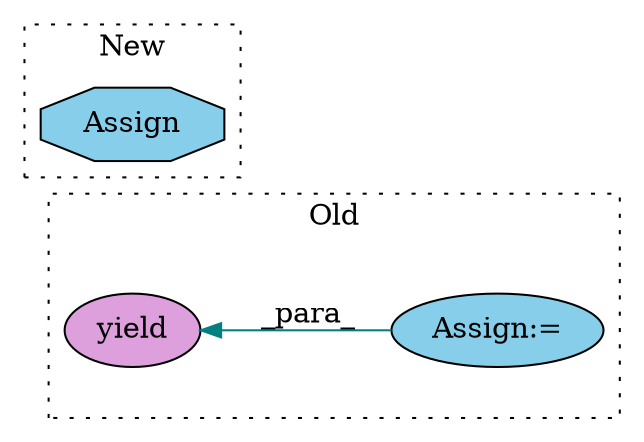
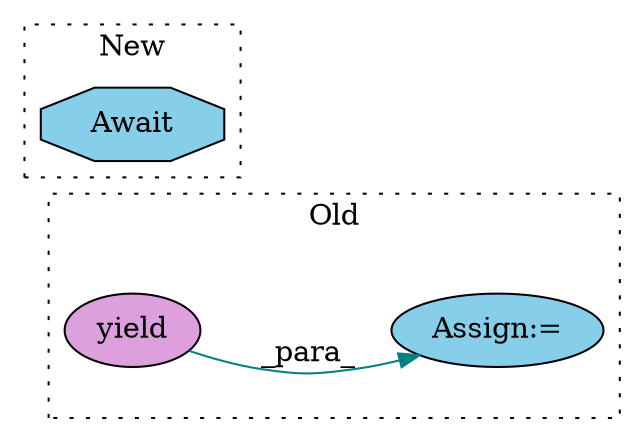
node "Assign": label "Assign" -> "Await"
edge "Assign:=" -> "yield": reversed
